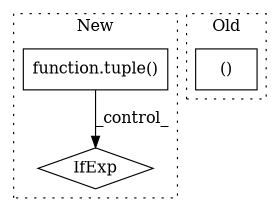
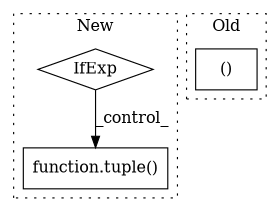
edge "function.tuple()" -> "IfExp": reversed
